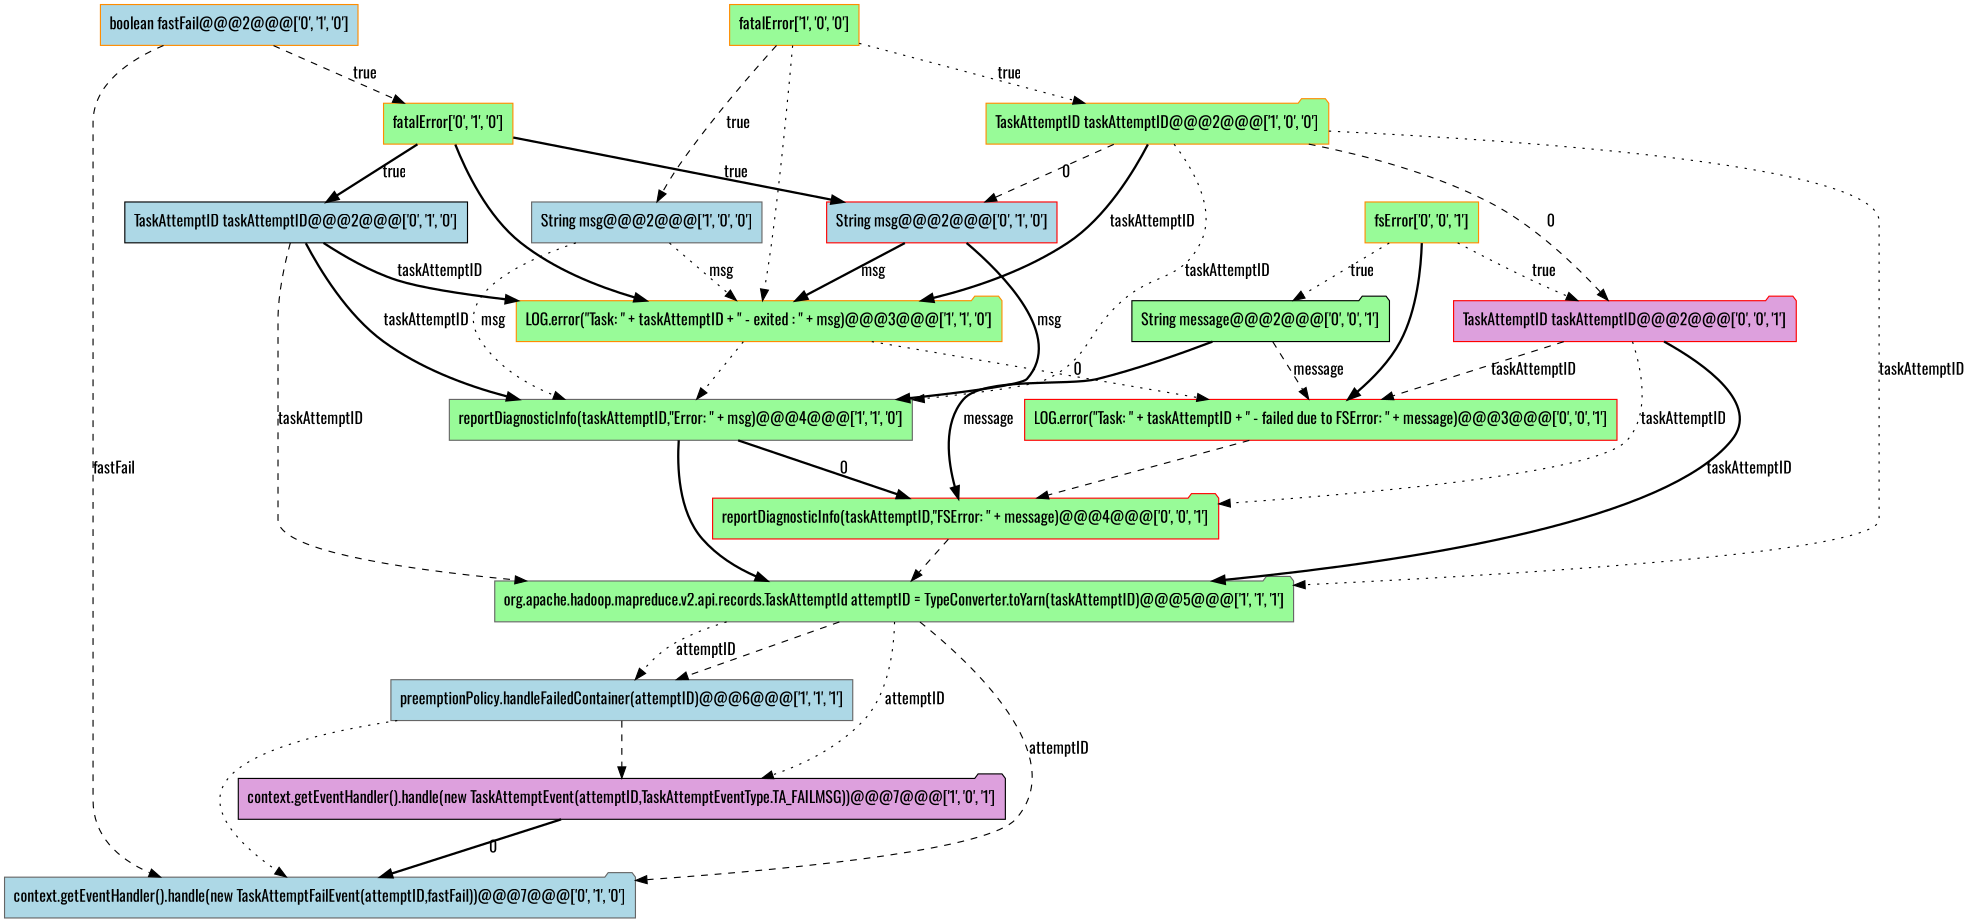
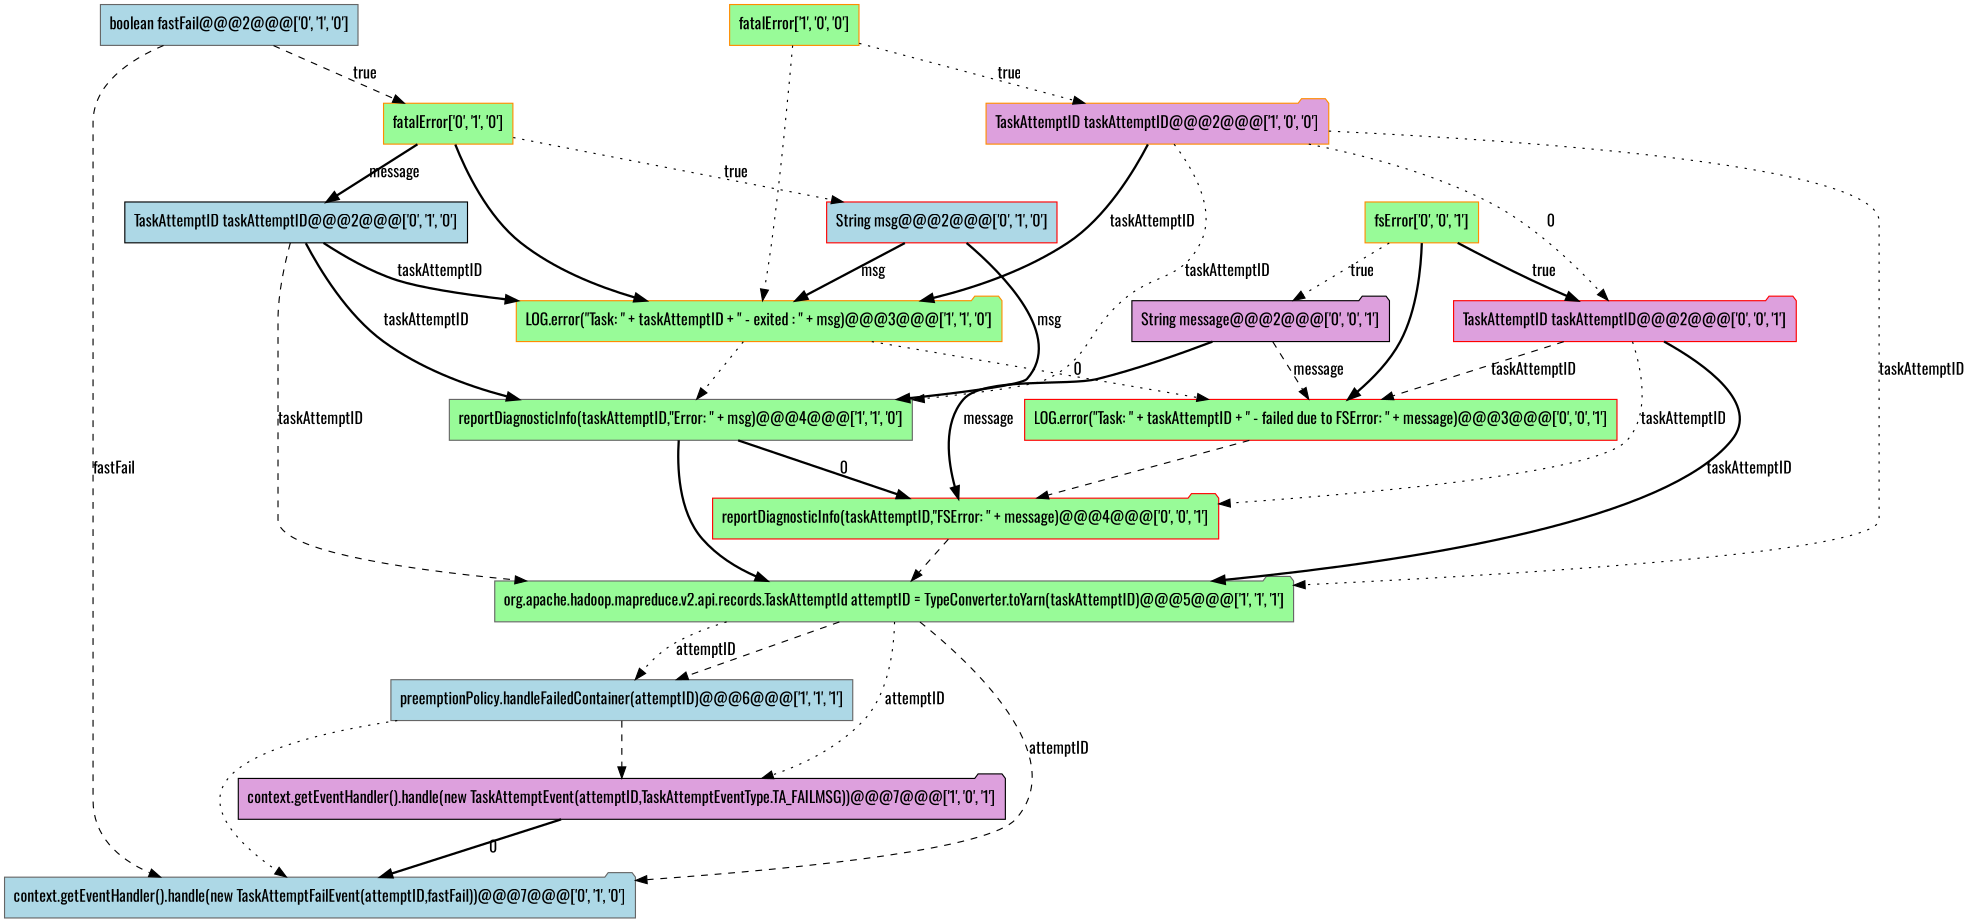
node "boolean fastFail@@@2@@@['0', '1', '0']": color darkorange -> gray40
node "TaskAttemptID taskAttemptID@@@2@@@['1', '0', '0']": fillcolor palegreen -> plum
edge "fatalError['0', '1', '0']" -> "String msg@@@2@@@['0', '1', '0']": style bold -> dotted
edge "TaskAttemptID taskAttemptID@@@2@@@['1', '0', '0']" -> "String msg@@@2@@@['0', '1', '0']": removed, label "0"
edge "fatalError['0', '1', '0']" -> "TaskAttemptID taskAttemptID@@@2@@@['0', '1', '0']": label "true" -> "message"
edge "TaskAttemptID taskAttemptID@@@2@@@['1', '0', '0']" -> "TaskAttemptID taskAttemptID@@@2@@@['0', '0', '1']": style dashed -> dotted
node "String msg@@@2@@@['1', '0', '0']": removed
edge "fsError['0', '0', '1']" -> "TaskAttemptID taskAttemptID@@@2@@@['0', '0', '1']": style dotted -> bold
node "String message@@@2@@@['0', '0', '1']": fillcolor palegreen -> plum
